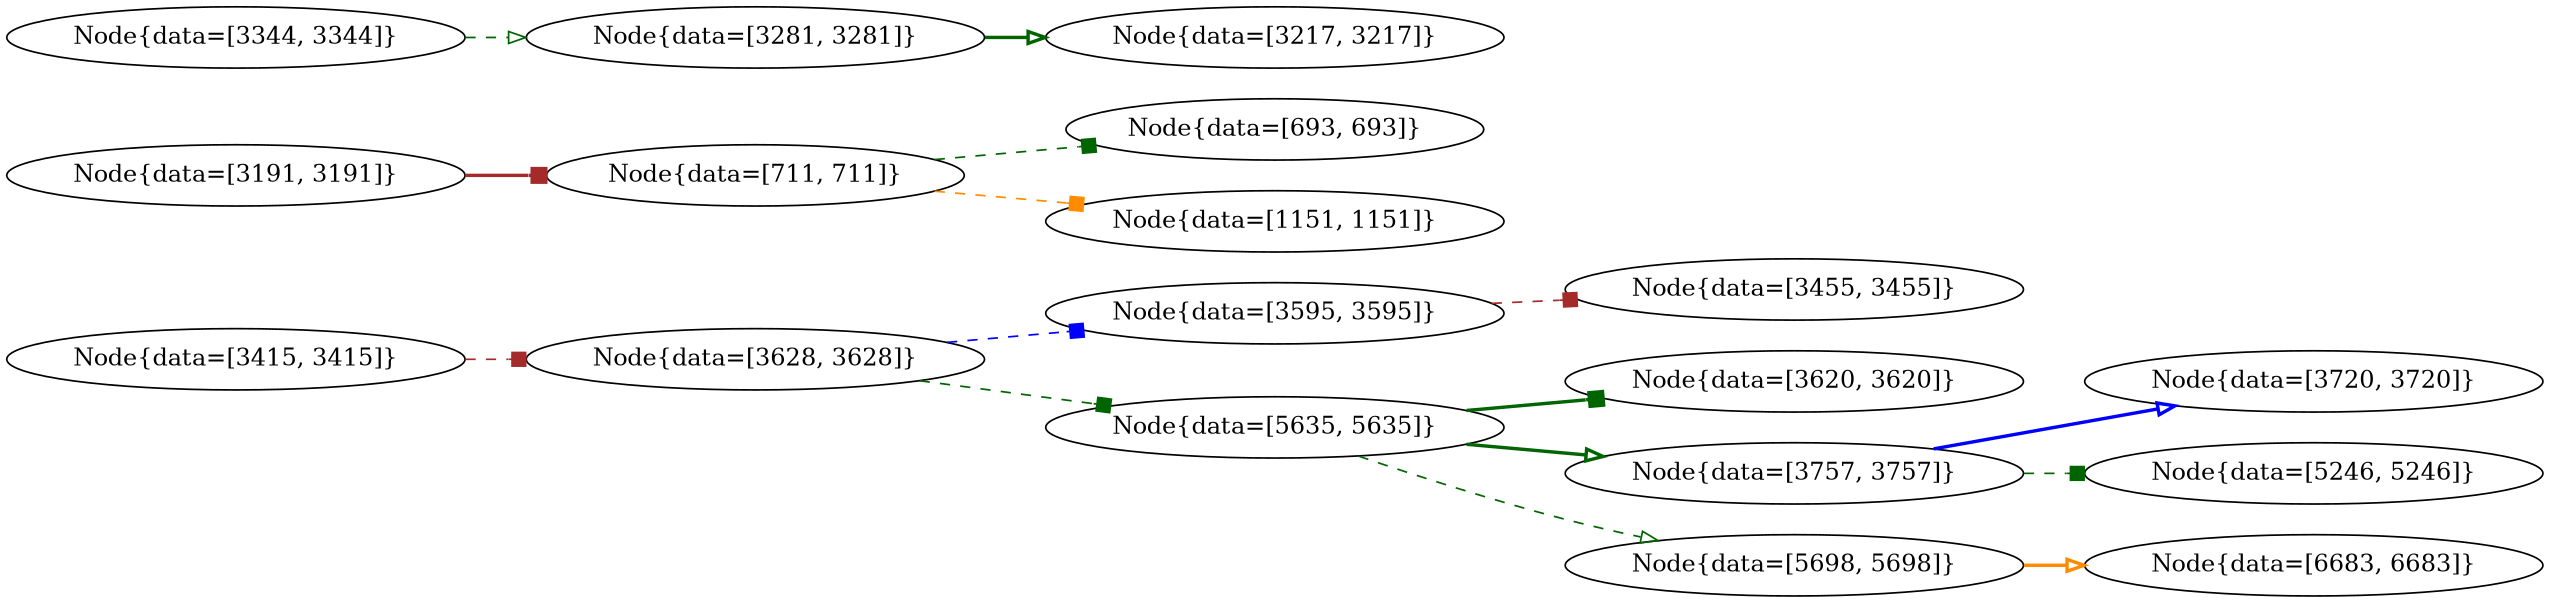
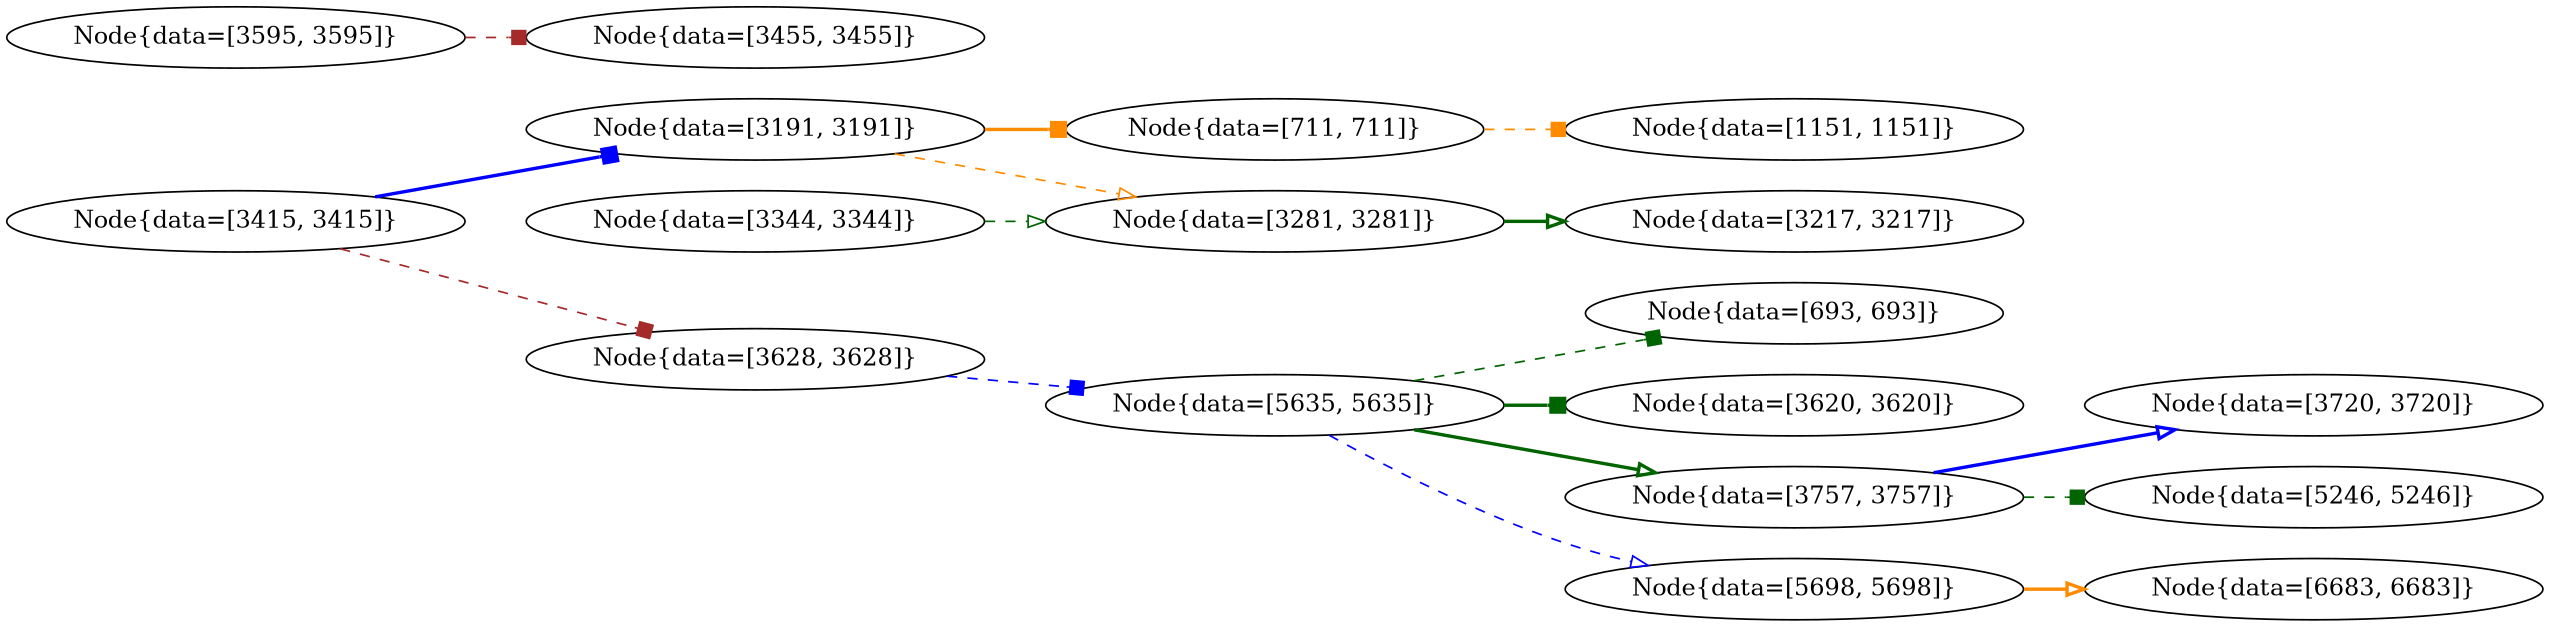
edge "Node{data=[711, 711]}" -> "Node{data=[693, 693]}": now "Node{data=[5635, 5635]}" -> "Node{data=[693, 693]}"
edge "Node{data=[3191, 3191]}" -> "Node{data=[3281, 3281]}": added
edge "Node{data=[3191, 3191]}" -> "Node{data=[711, 711]}": color brown -> darkorange
edge "Node{data=[3415, 3415]}" -> "Node{data=[3191, 3191]}": added
edge "Node{data=[3628, 3628]}" -> "Node{data=[3595, 3595]}": removed
edge "Node{data=[3628, 3628]}" -> "Node{data=[5635, 5635]}": color darkgreen -> blue
edge "Node{data=[5635, 5635]}" -> "Node{data=[5698, 5698]}": color darkgreen -> blue
